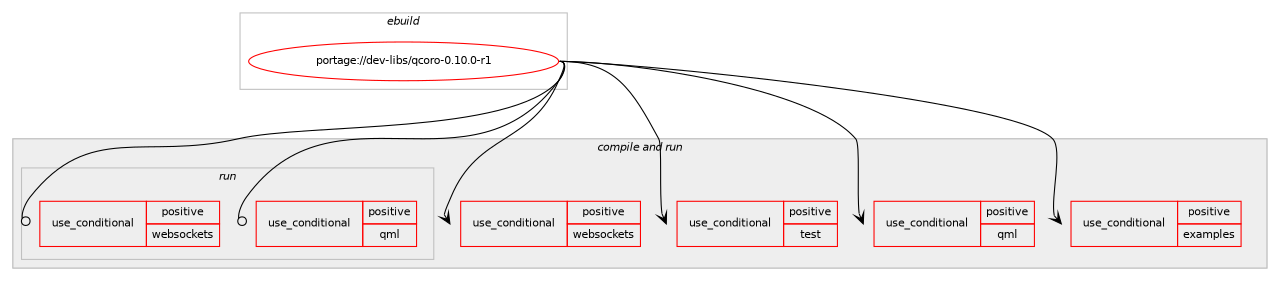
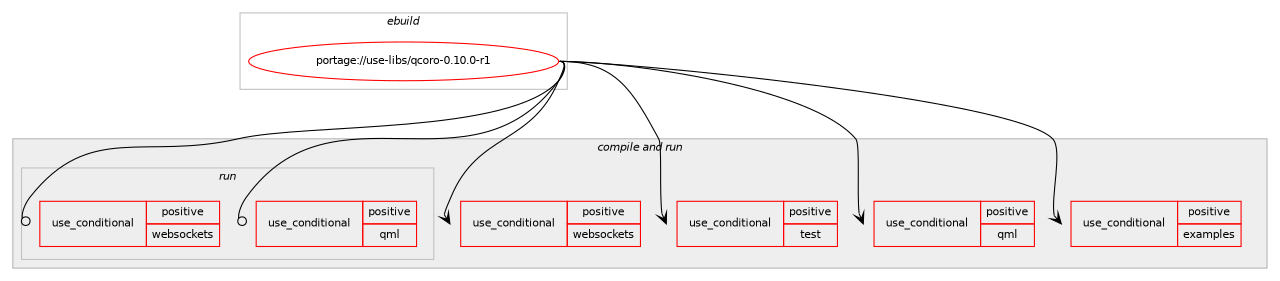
node "portage://dev-libs/qcoro-0.10.0-r1": label "portage://dev-libs/qcoro-0.10.0-r1" -> "portage://use-libs/qcoro-0.10.0-r1"
